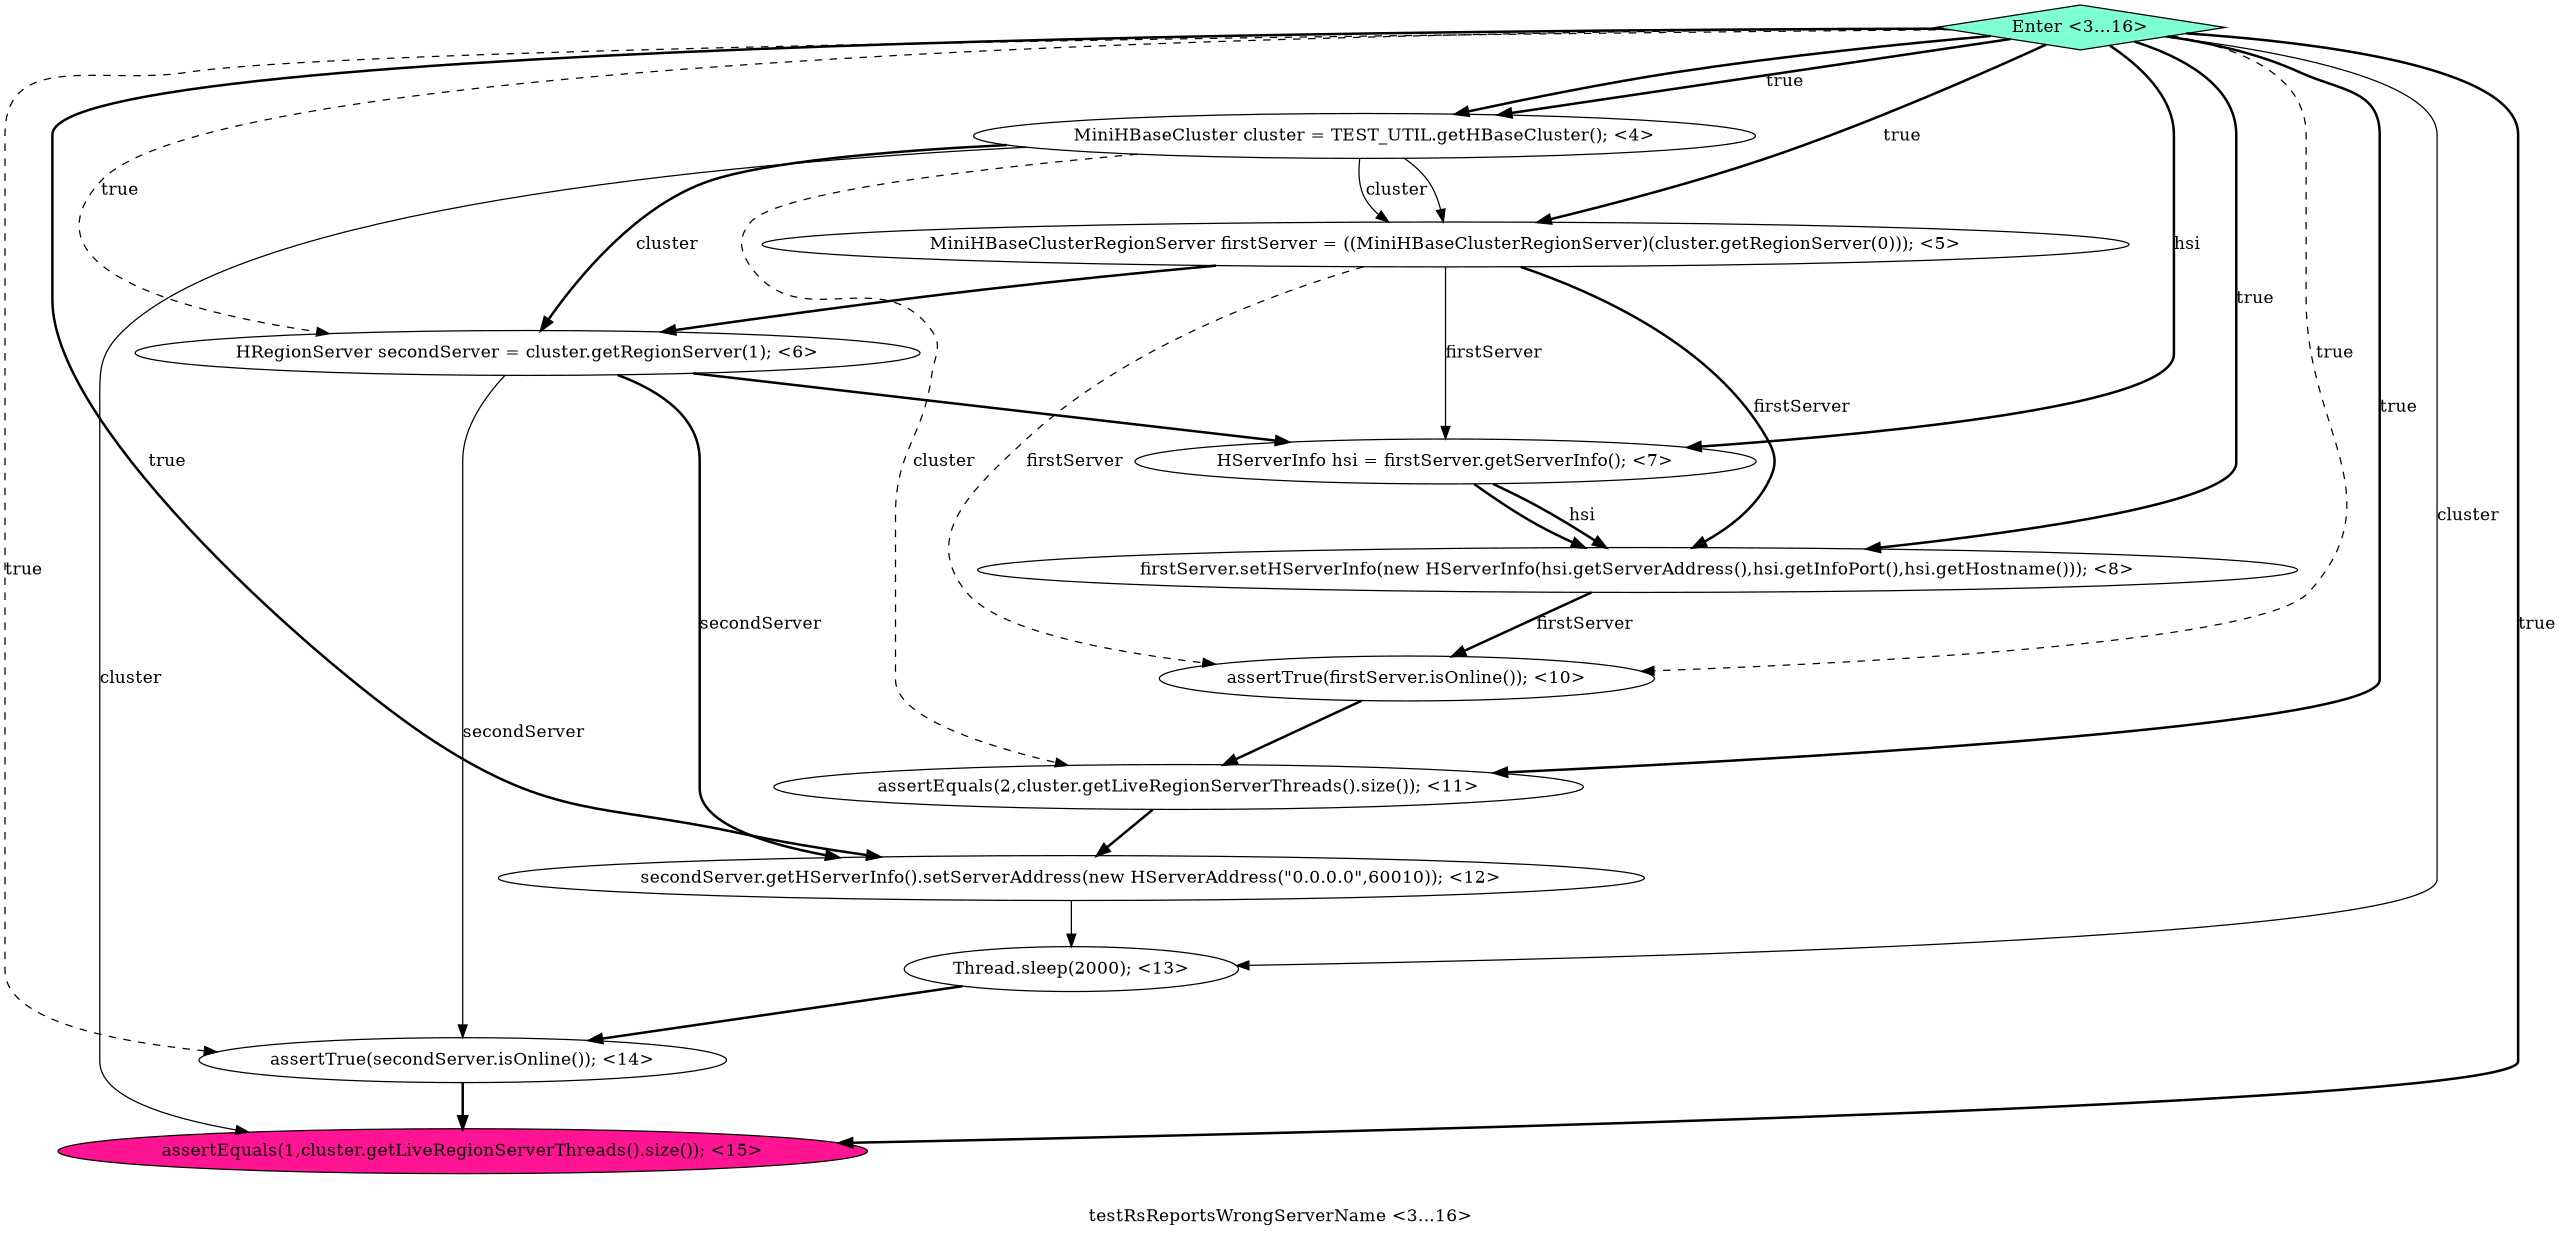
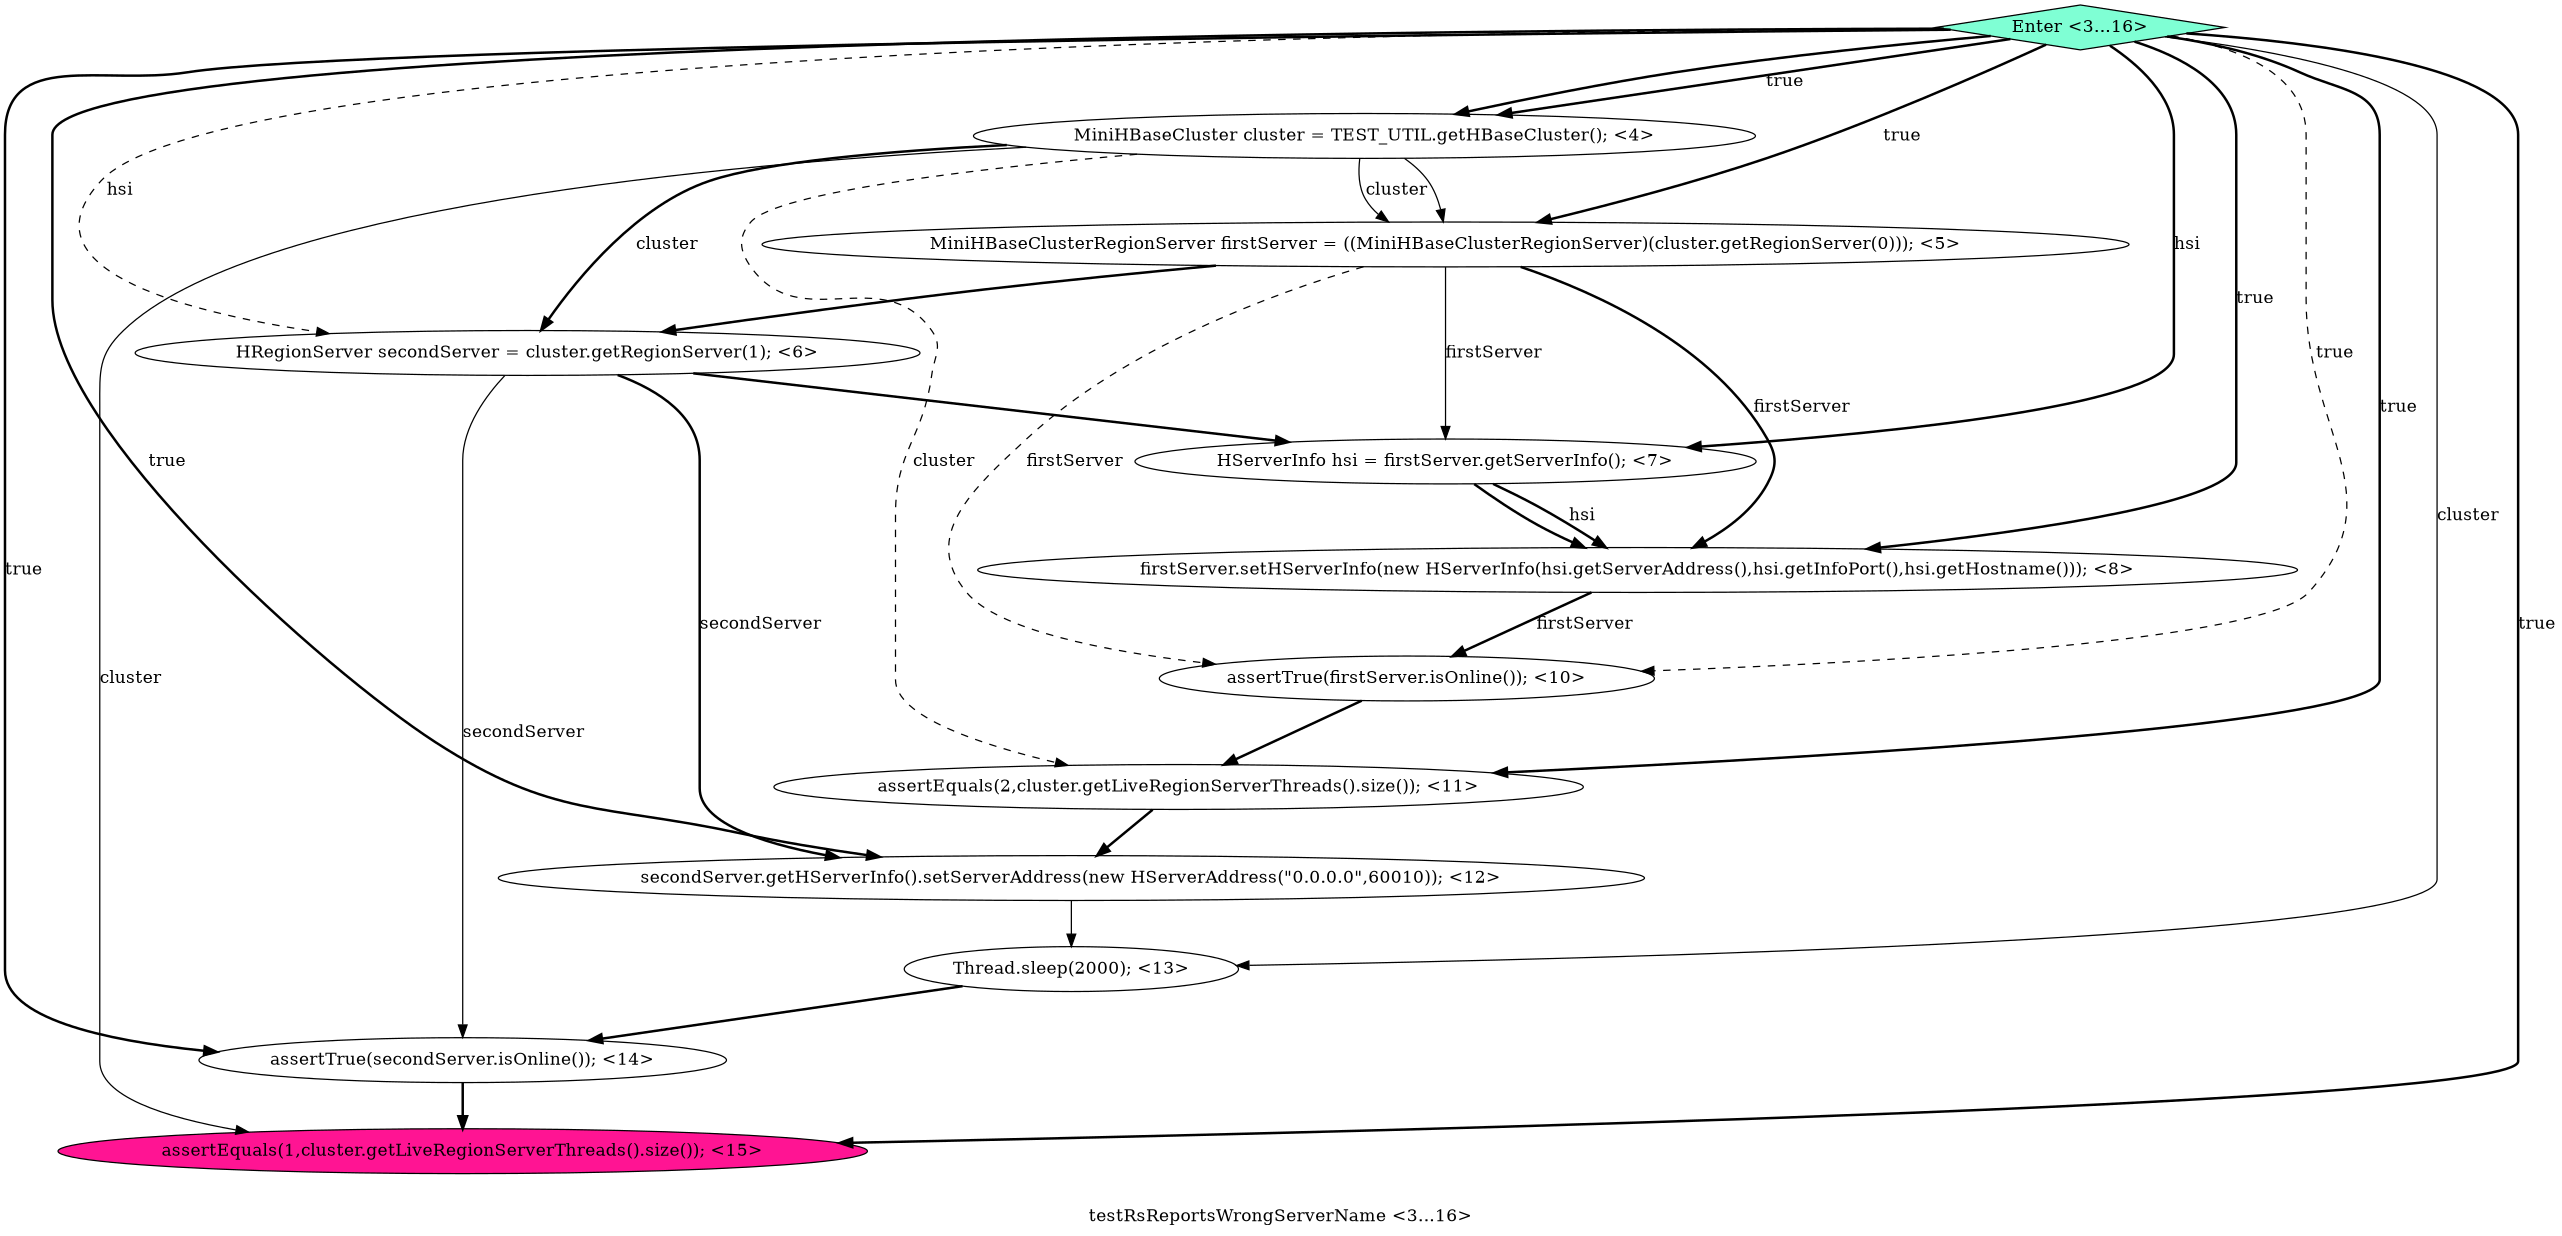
edge "Enter <3...16>" -> "assertTrue(secondServer.isOnline()); <14>": style dashed -> bold
edge "Enter <3...16>" -> "HRegionServer secondServer = cluster.getRegionServer(1); <6>": label "true" -> "hsi"
